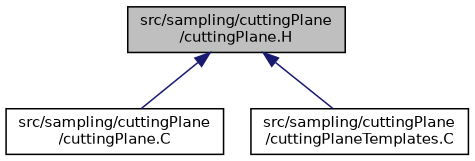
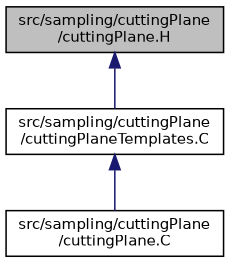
edge "src/sampling/cuttingPlane /cuttingPlane.C" -> "src/sampling/cuttingPlane /cuttingPlane.H": now "src/sampling/cuttingPlane /cuttingPlane.C" -> "src/sampling/cuttingPlane /cuttingPlaneTemplates.C"
